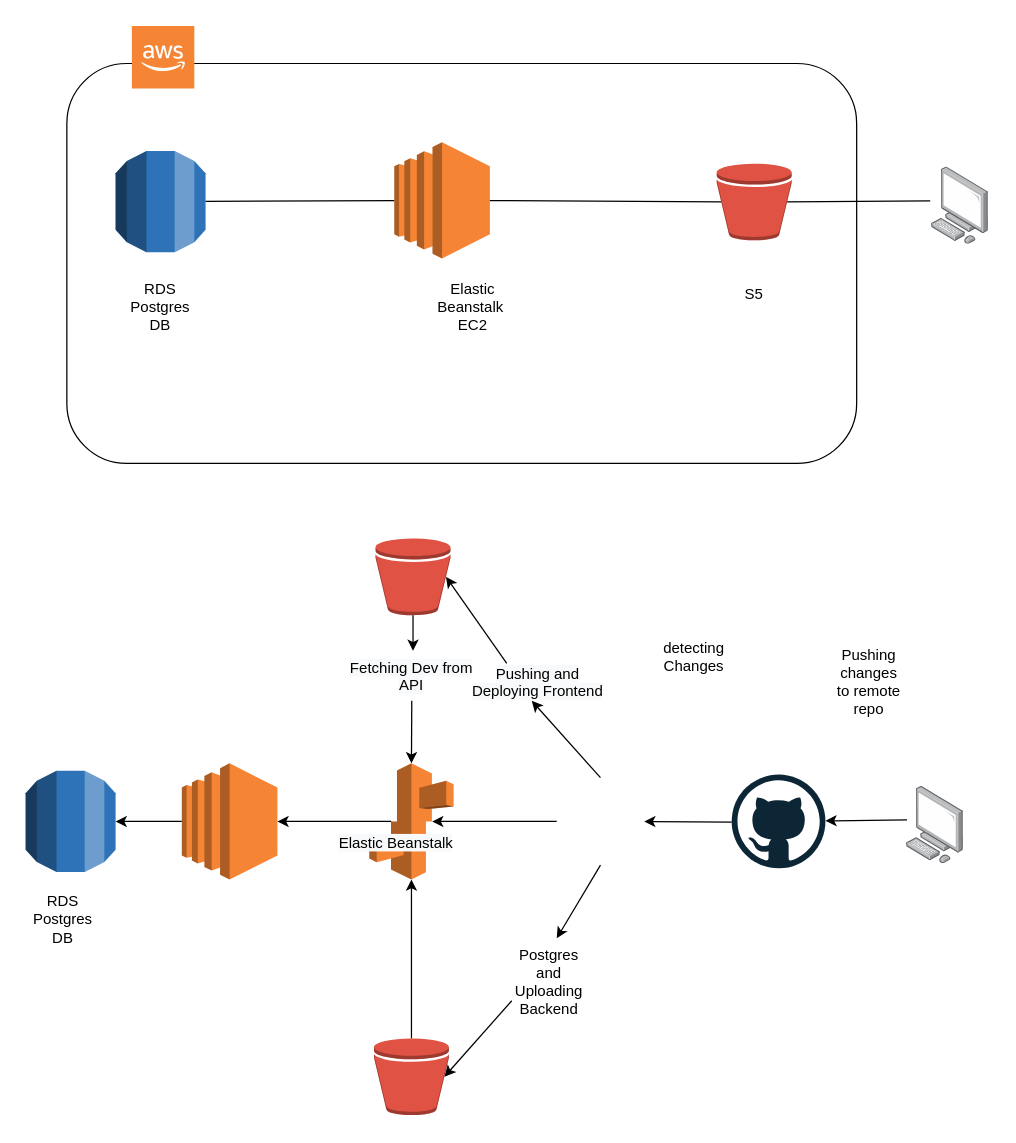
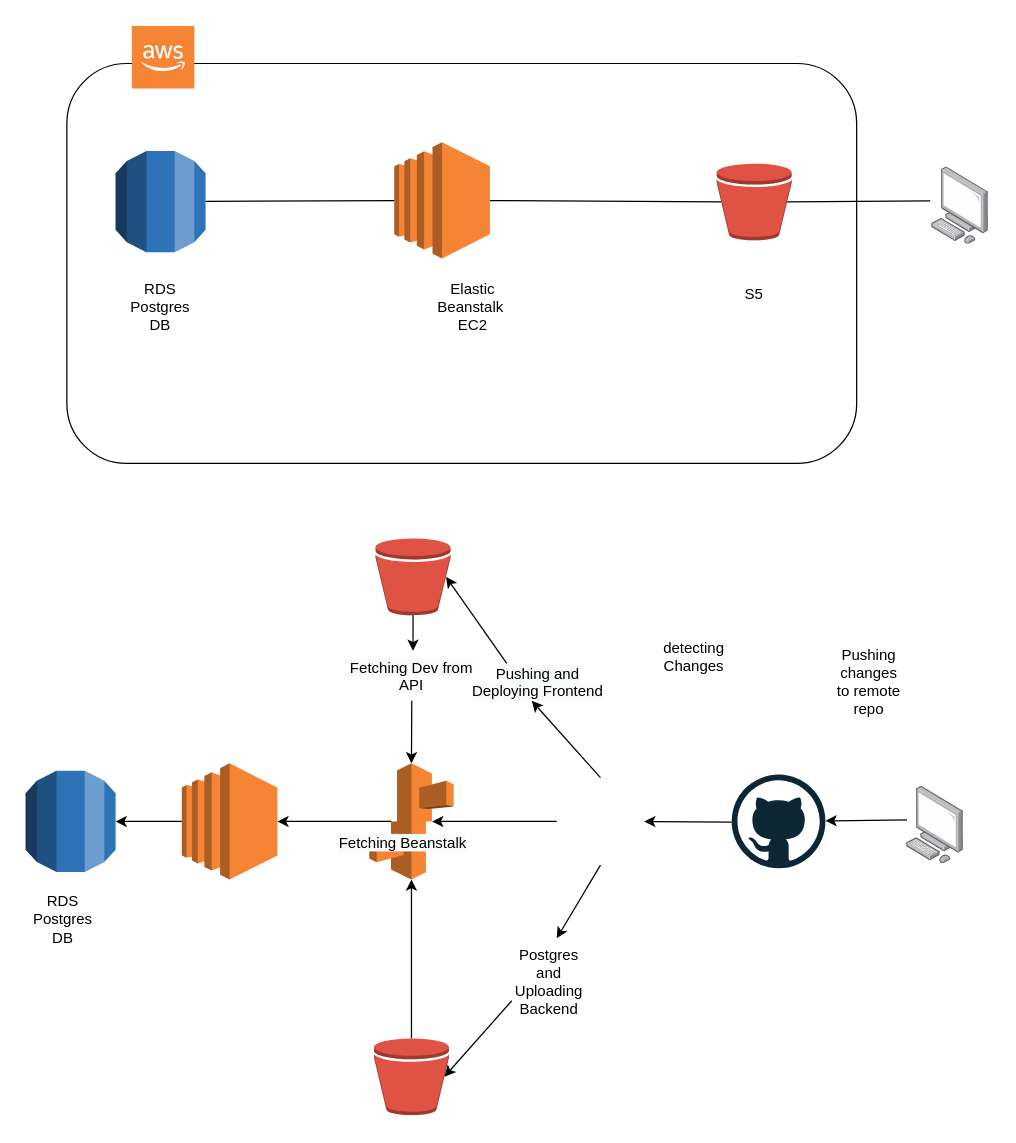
node "Elastic Beanstalk": label "Elastic Beanstalk" -> "Fetching Beanstalk"
